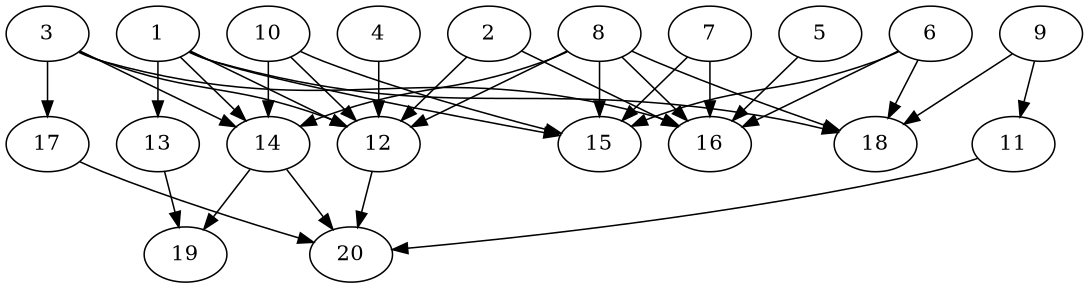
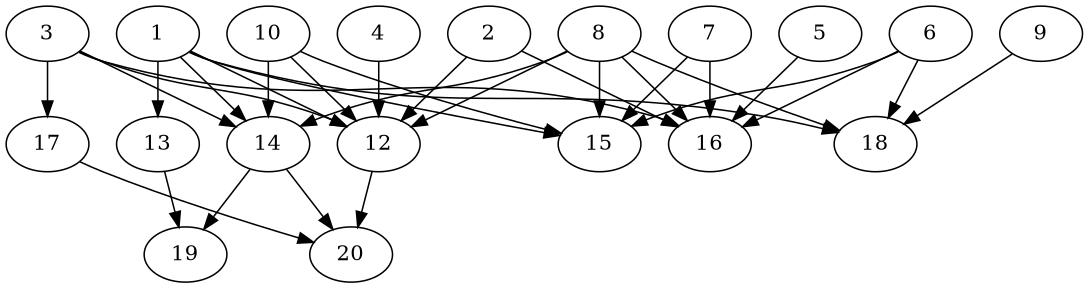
node "11": removed
